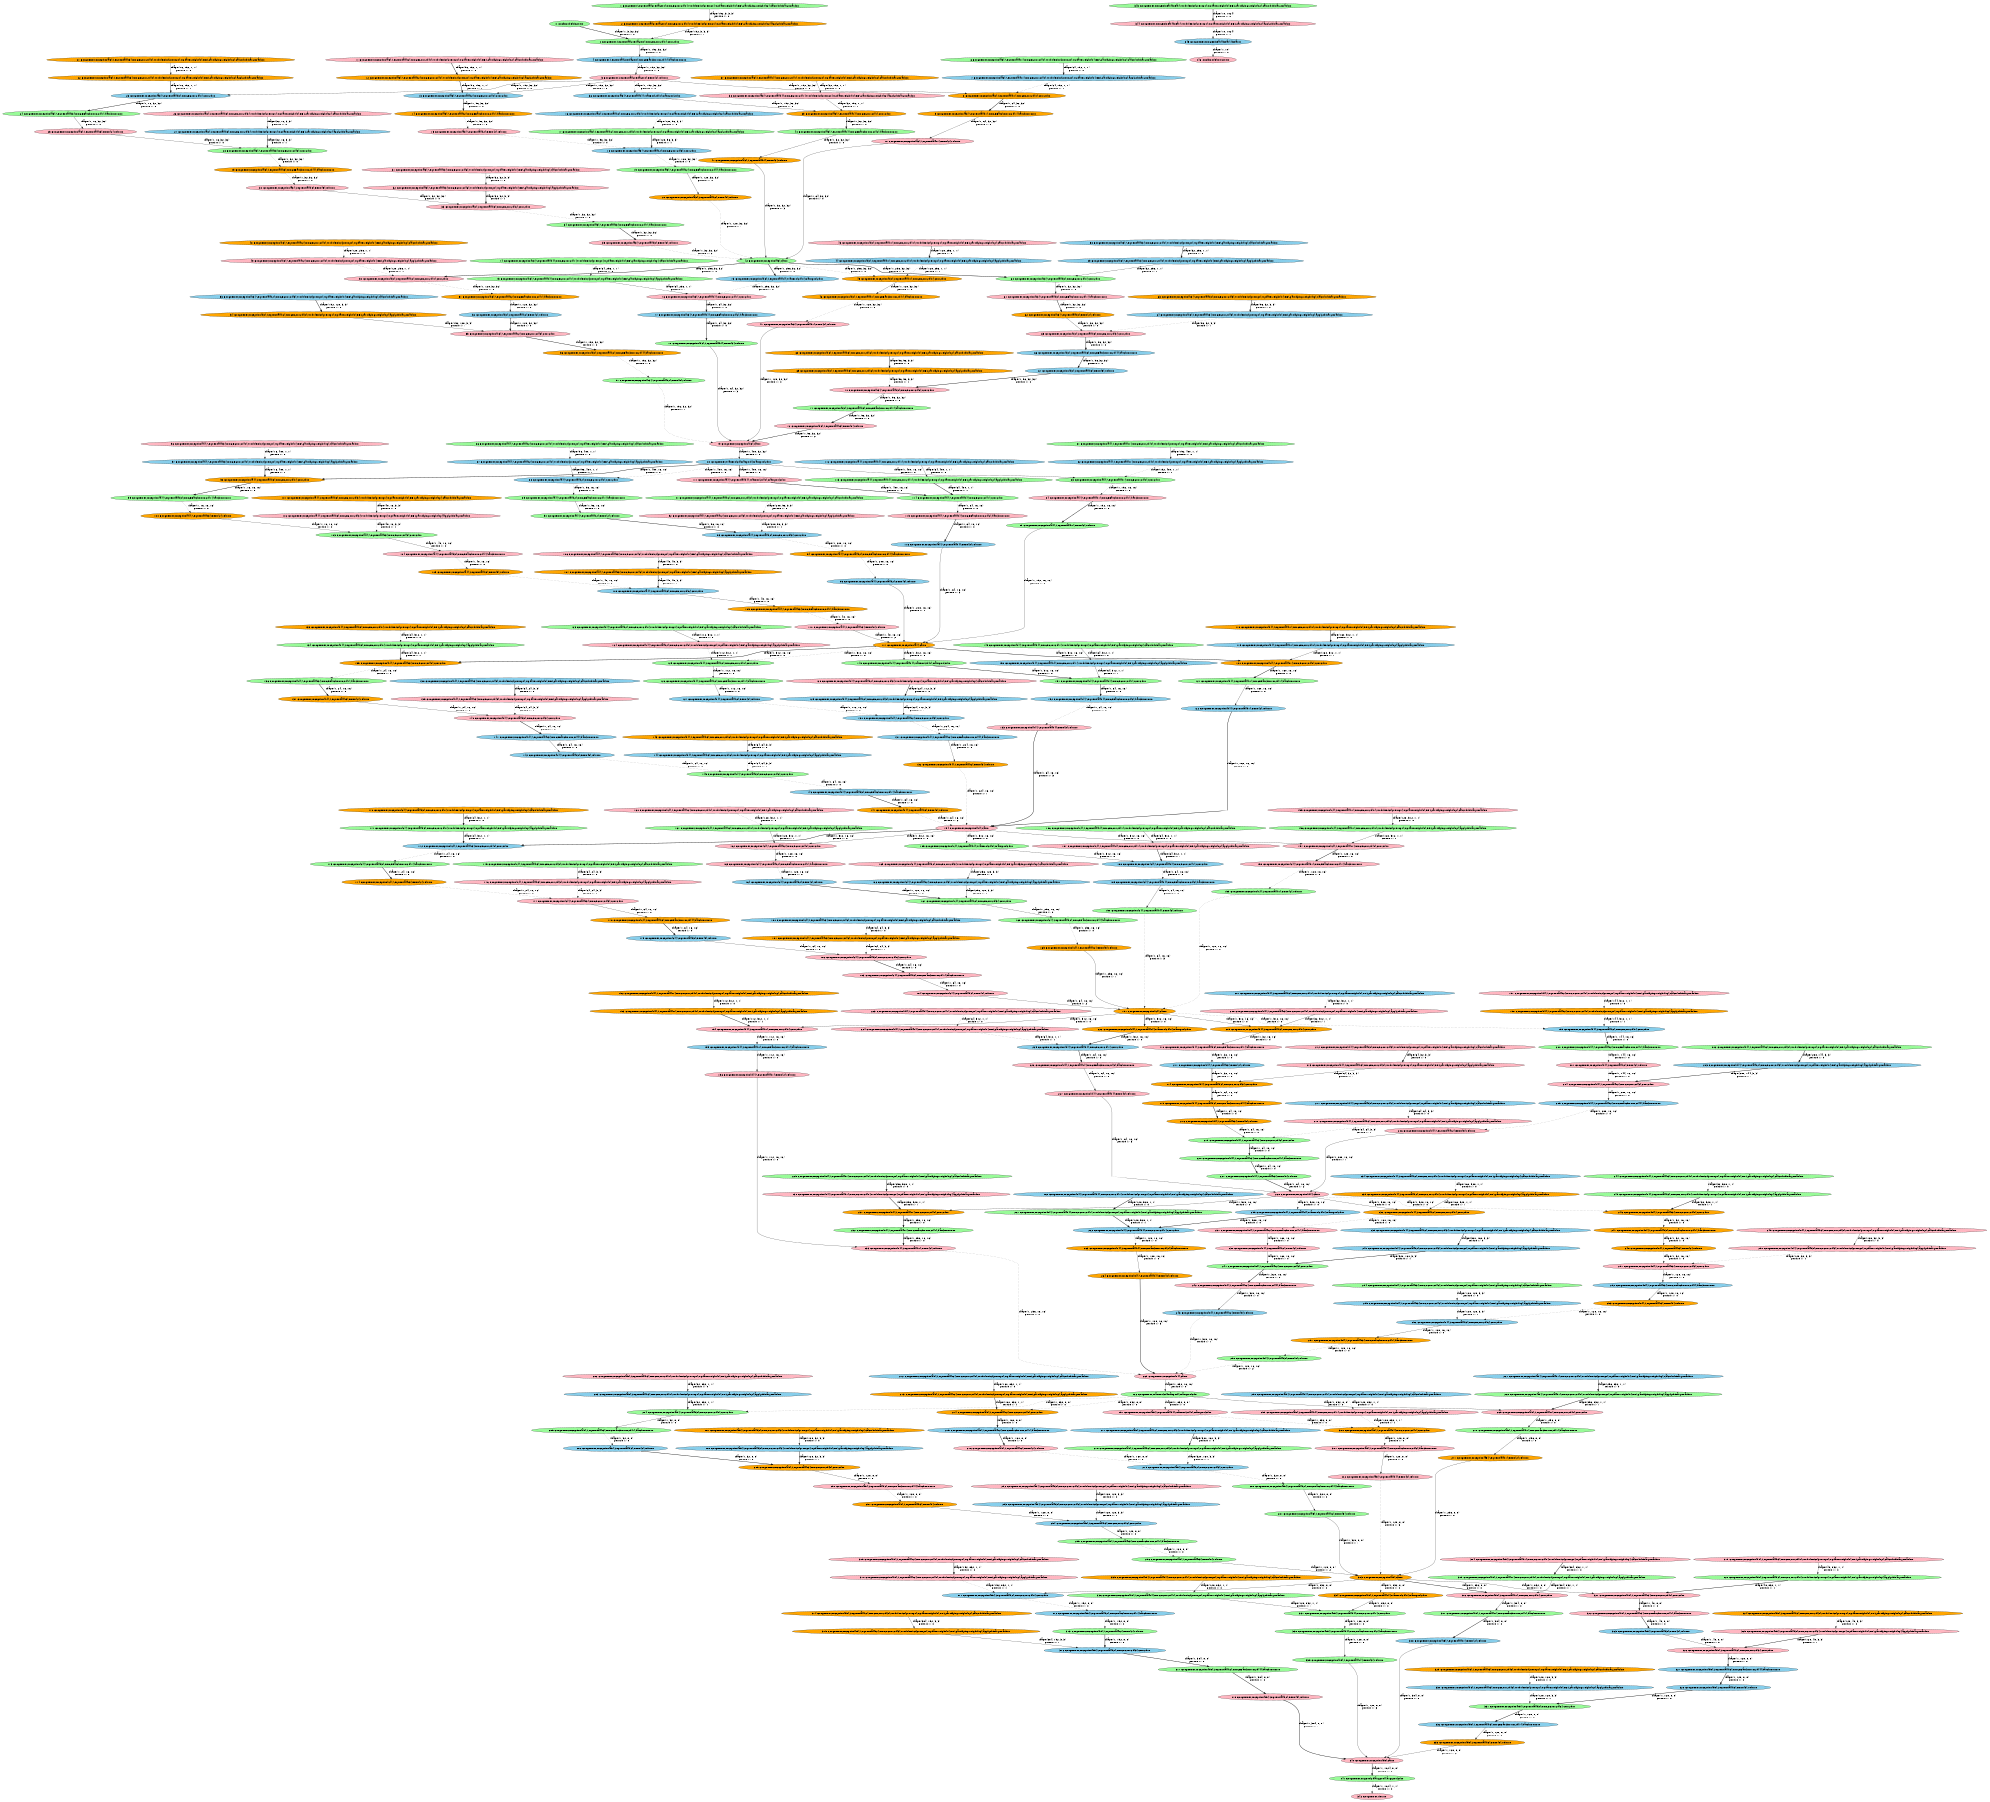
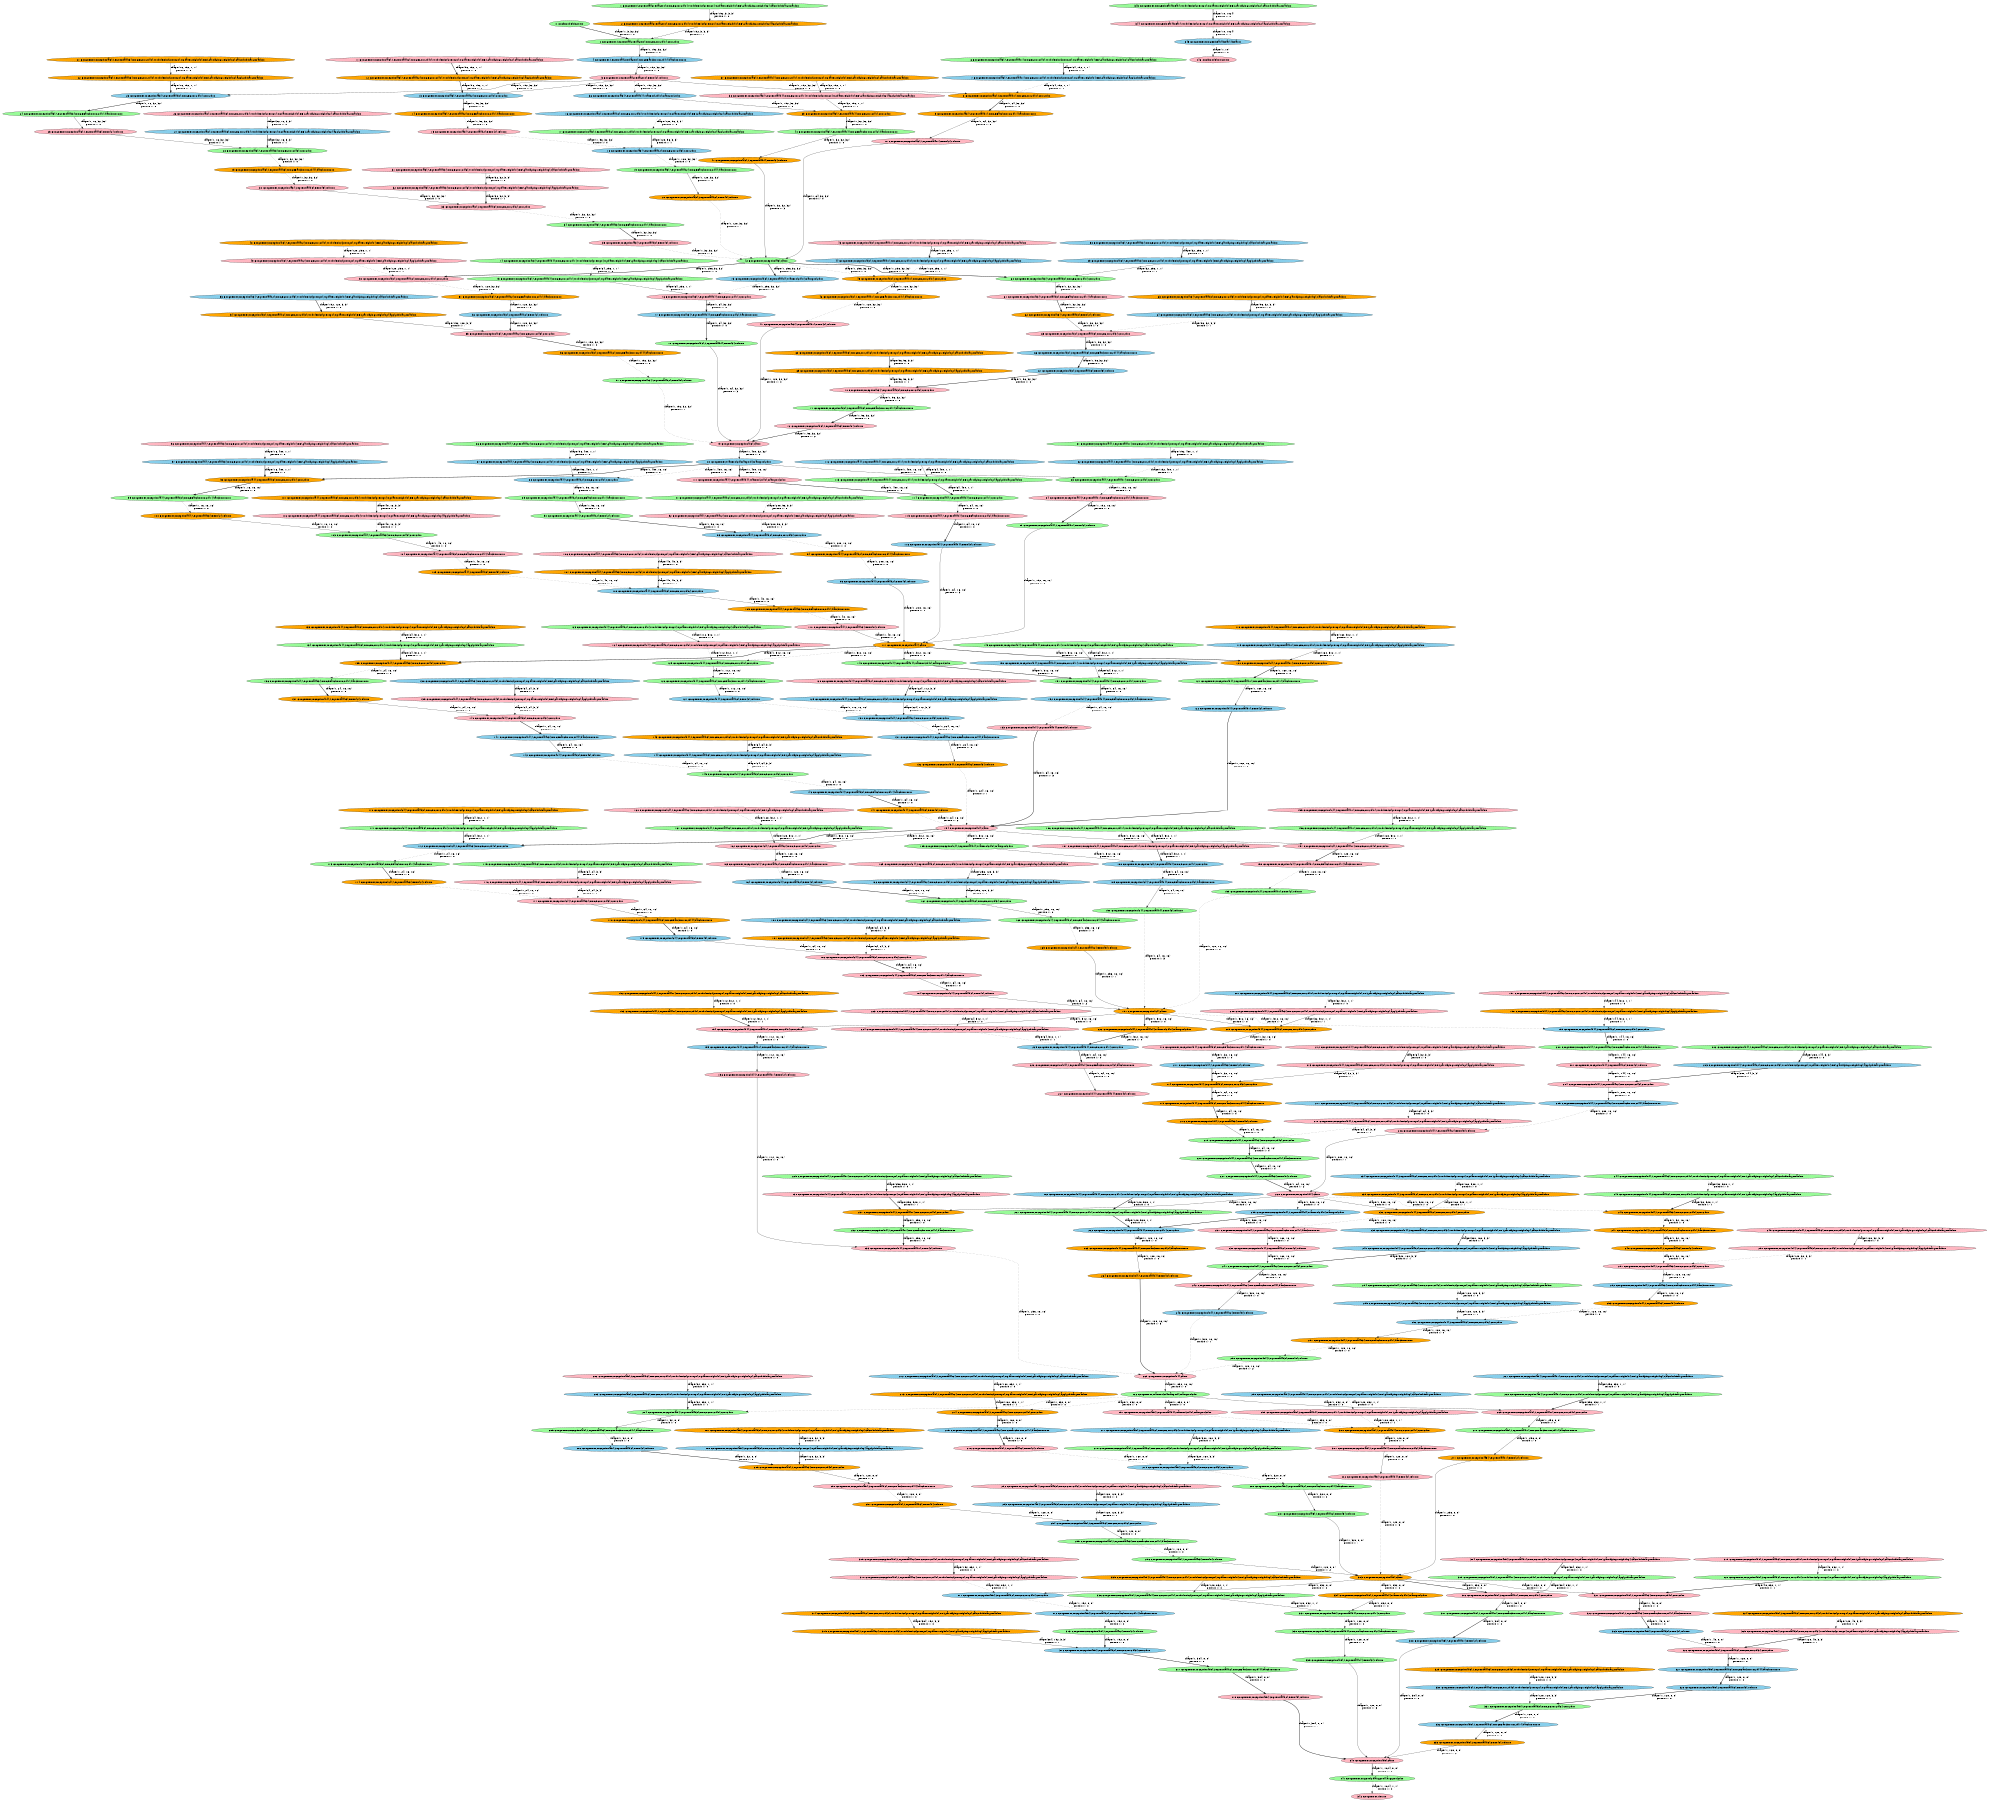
edge "227 GoogLeNet/Inception[d4]/Sequential[b4]/ReLU[3]/relu__0" -> "228 GoogLeNet/Inception[d4]/cat_0": removed, label "shape:(1, 64, 16, 16) ports:0 -> 3"
